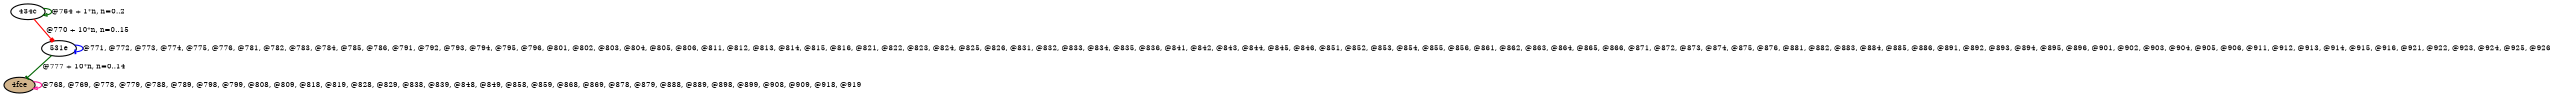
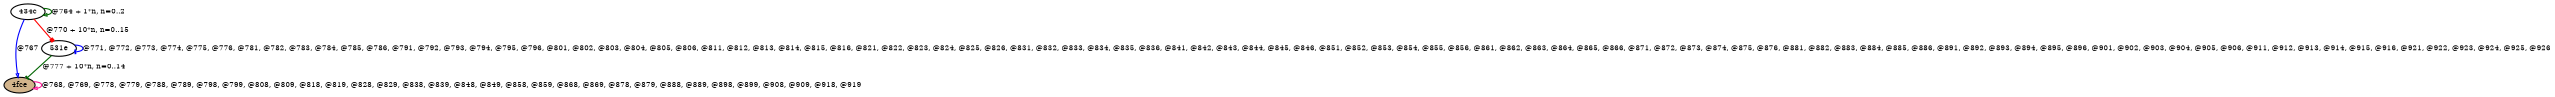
edge "434c" -> "4fce": added, label "@767"
